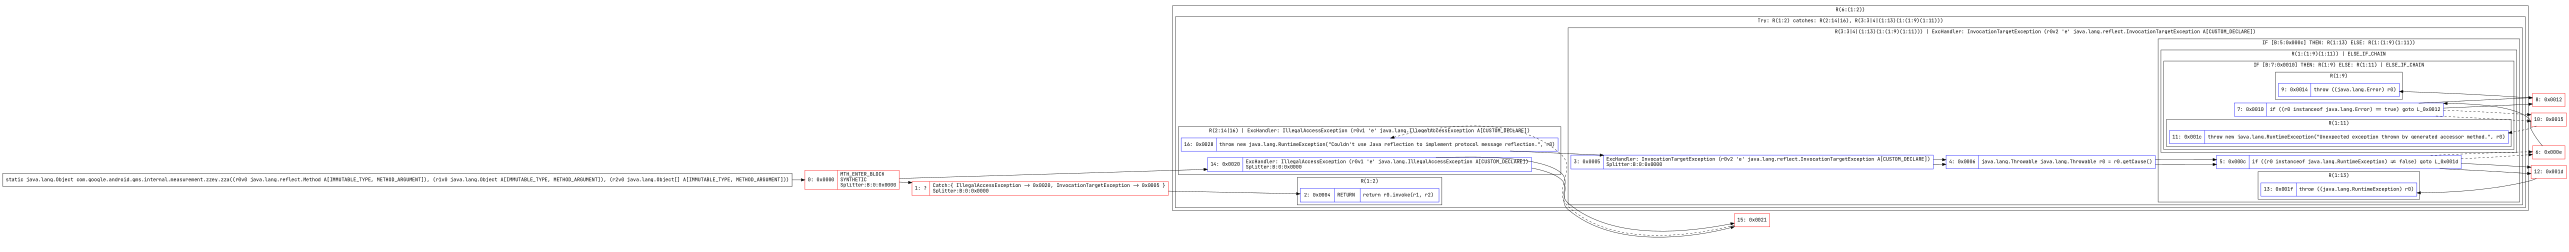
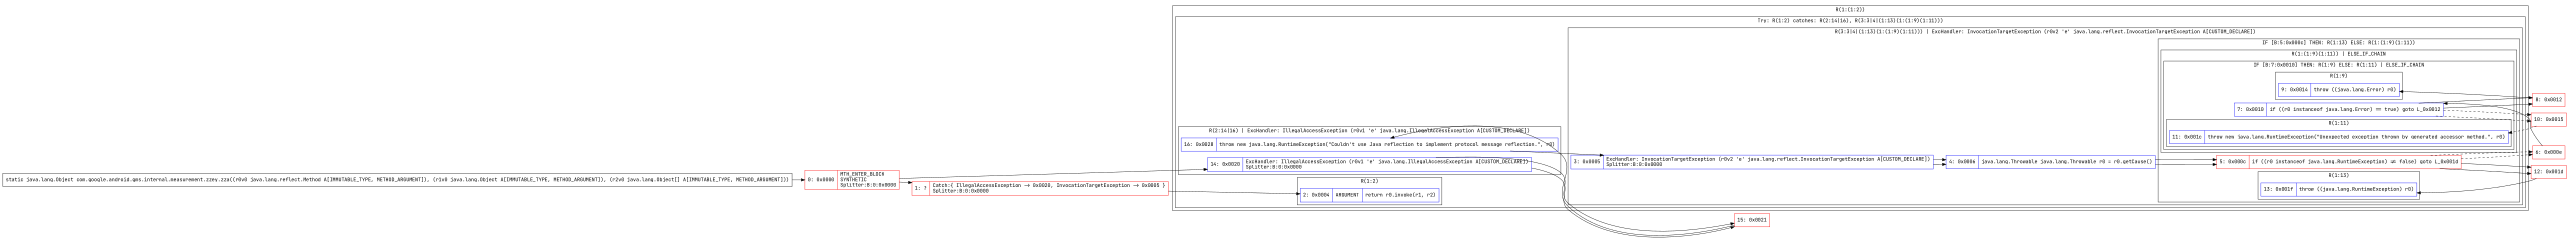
cluster "R(6:(1:2))": label "R(6:(1:2))" -> "R(1:(1:2))"
edge "15: 0x0021" -> "16: 0x0028": style dashed -> solid
node "5: 0x000c": color blue -> red
node "2: 0x0004": text "RETURN" -> "ARGUMENT"
